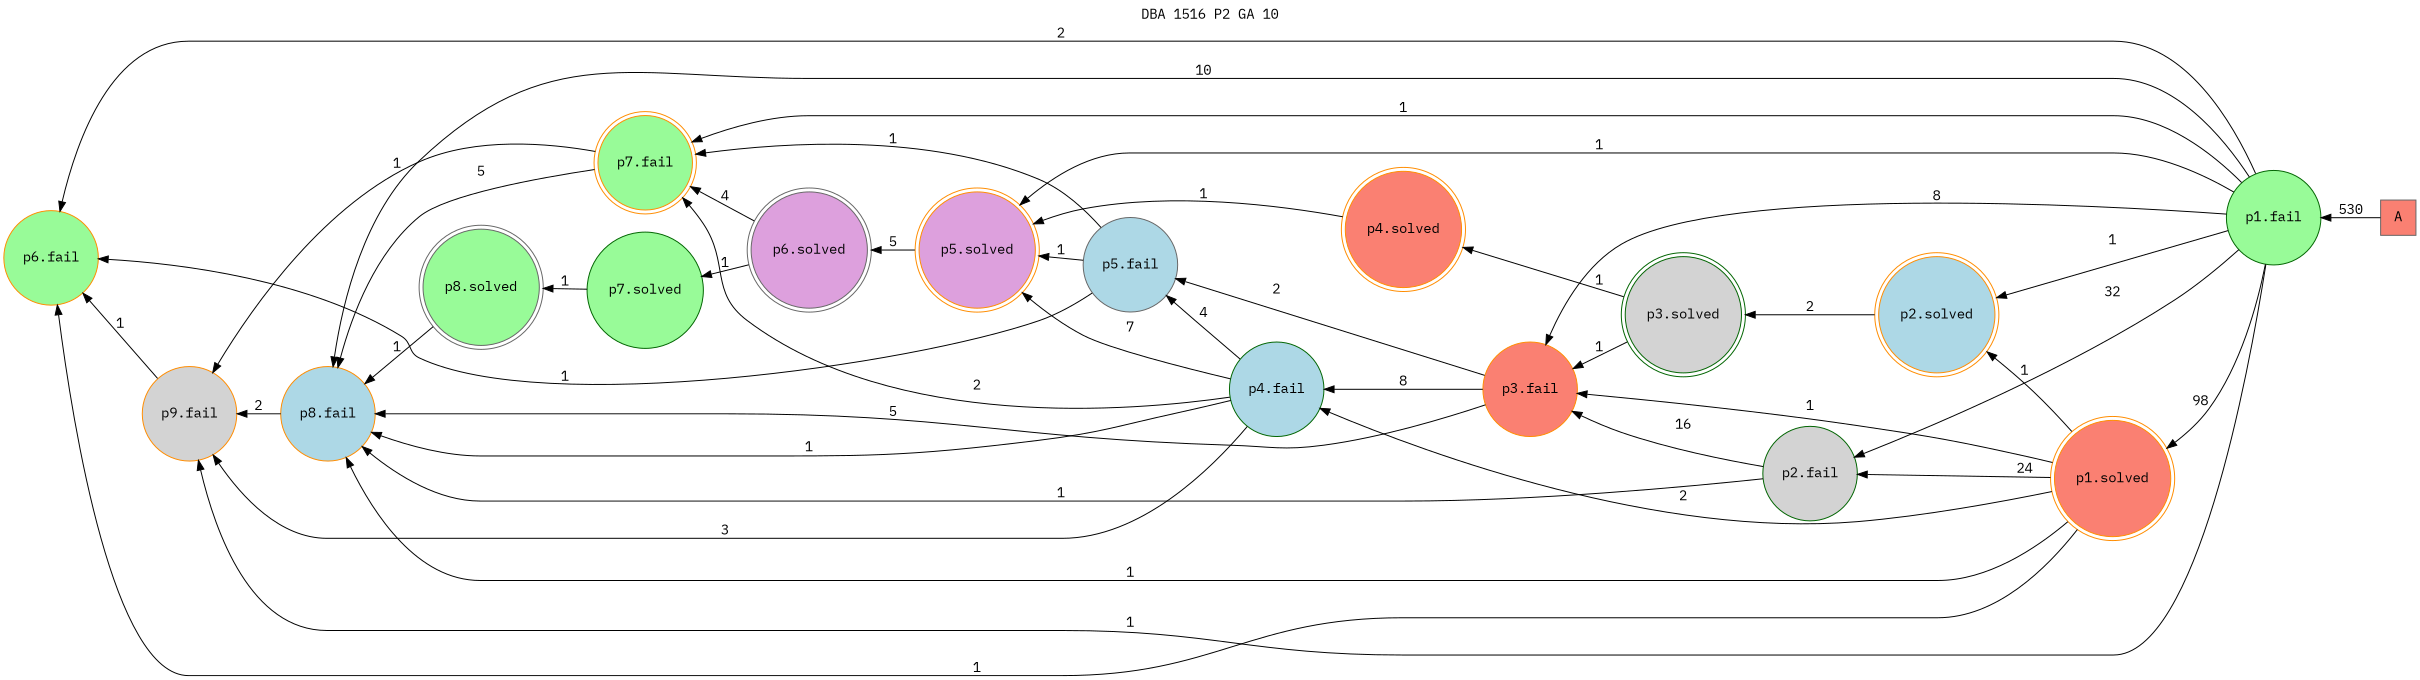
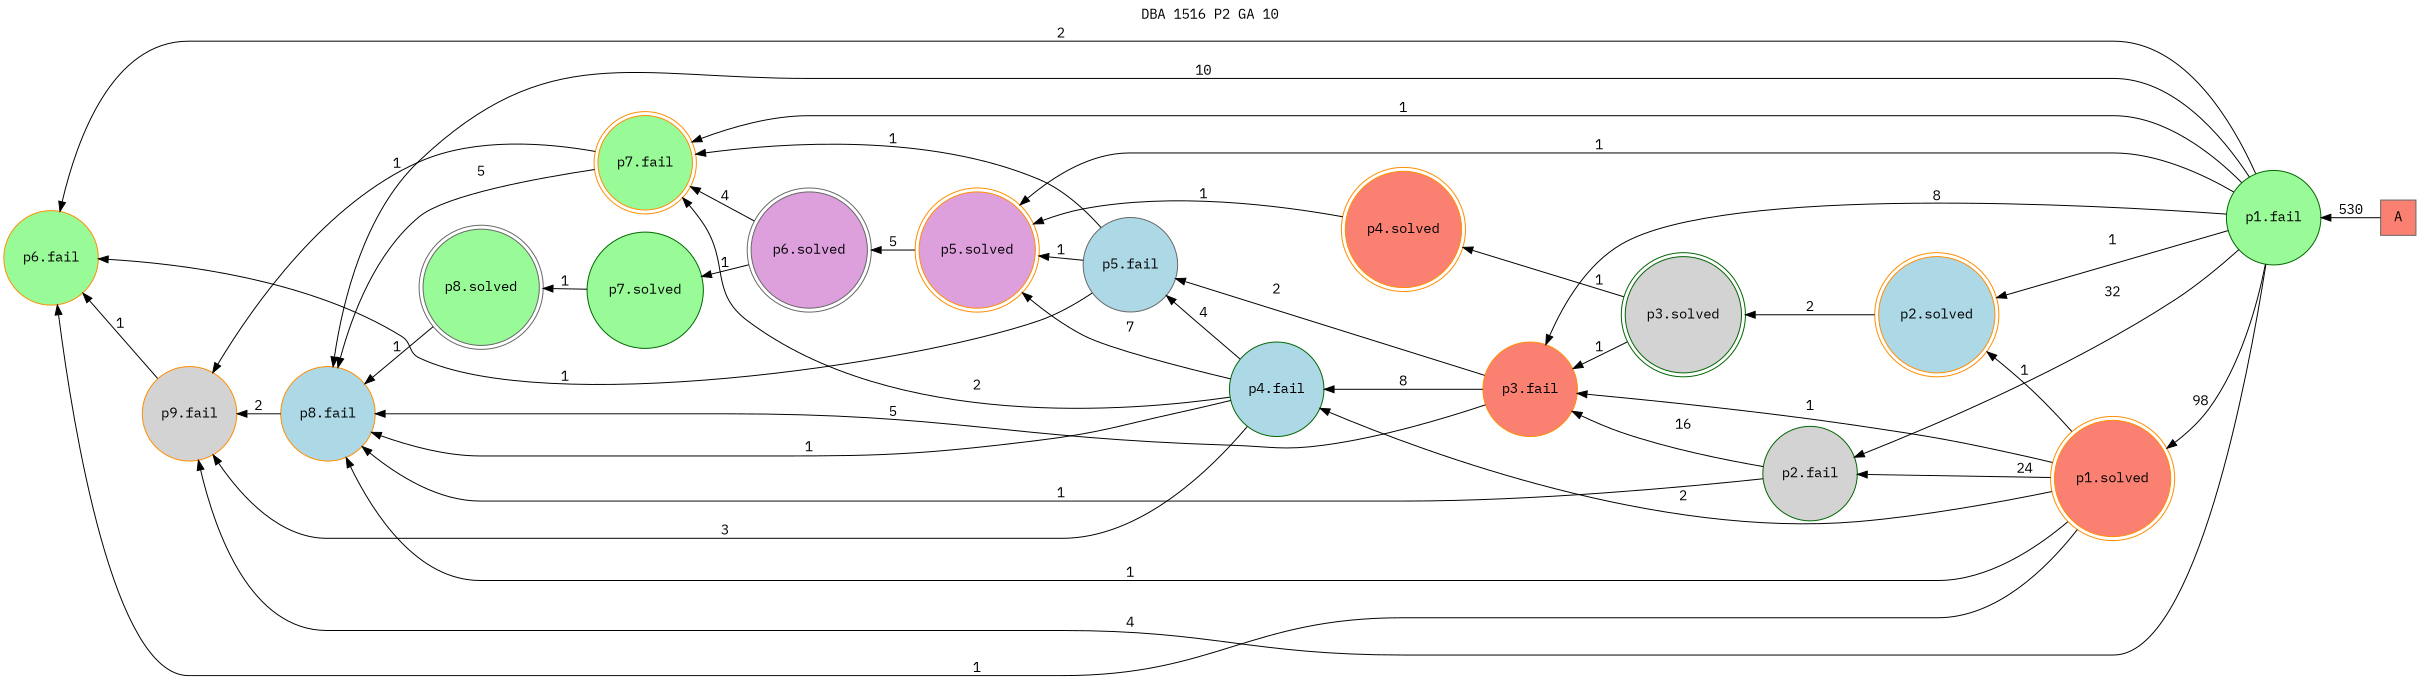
edge "p1.fail" -> "p9.fail": label "1" -> "4"
